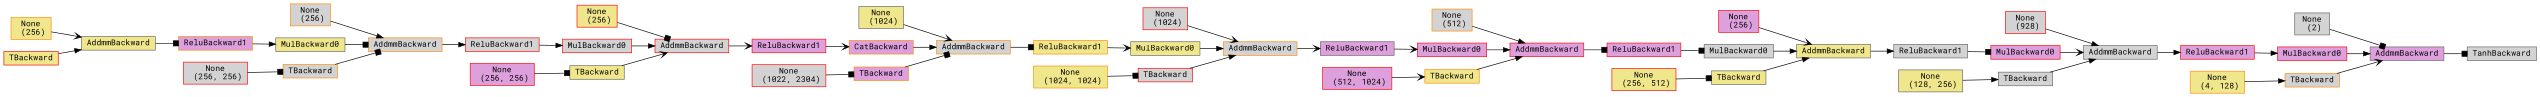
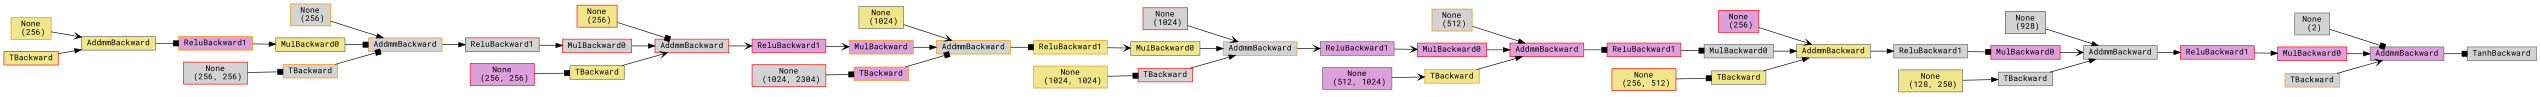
node "CatBackward": label "CatBackward" -> "MulBackward"
node "None (1022, 2304)": label "None (1022, 2304)" -> "None (1024, 2304)"
node "None (512, 1024)": color red -> gray40
node "None (128, 256)": label "None (128, 256)" -> "None (128, 250)"
node "None (4, 128)": removed
